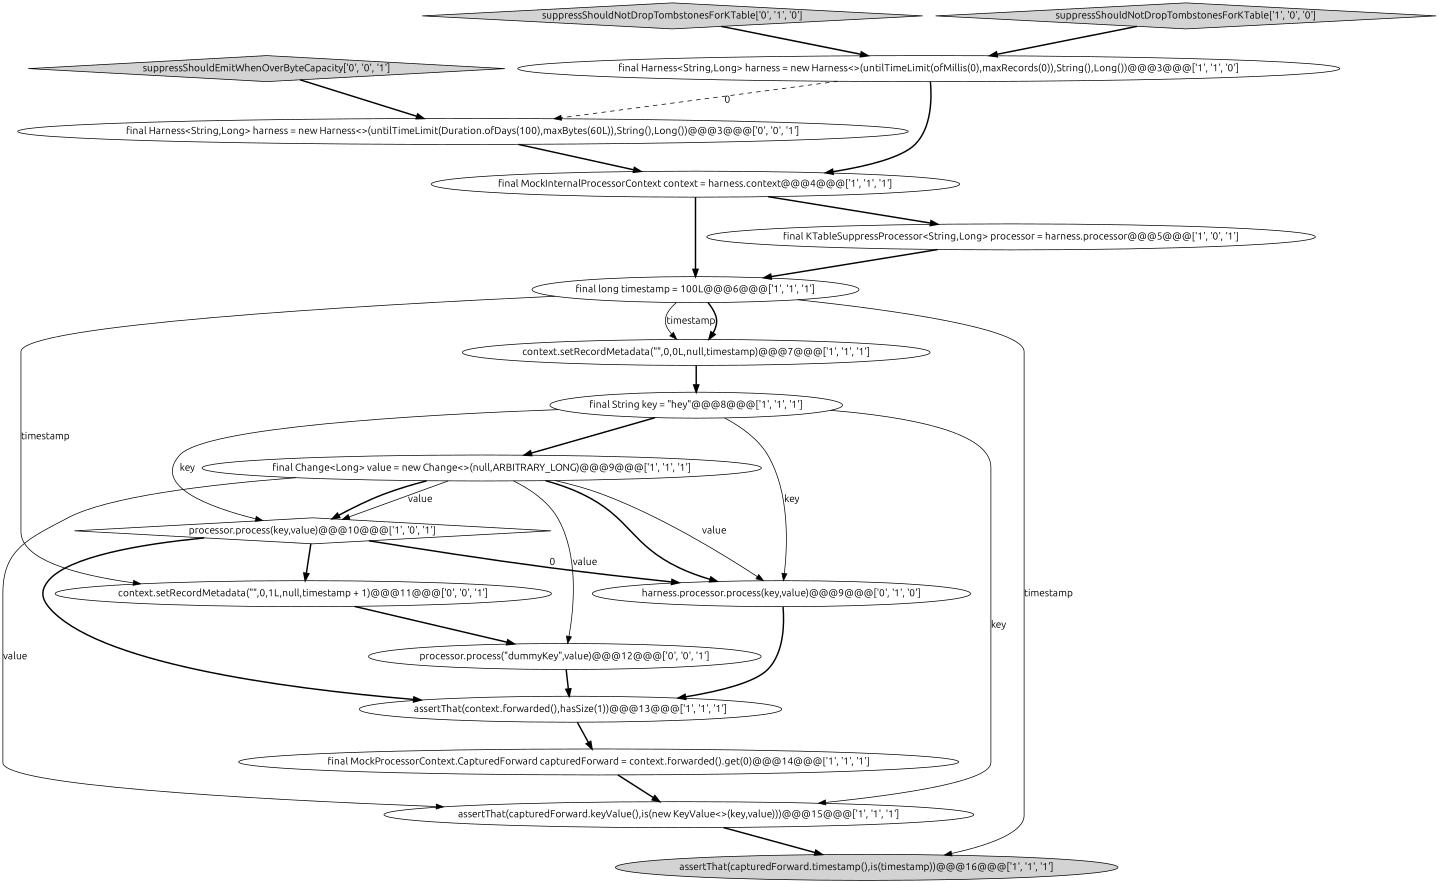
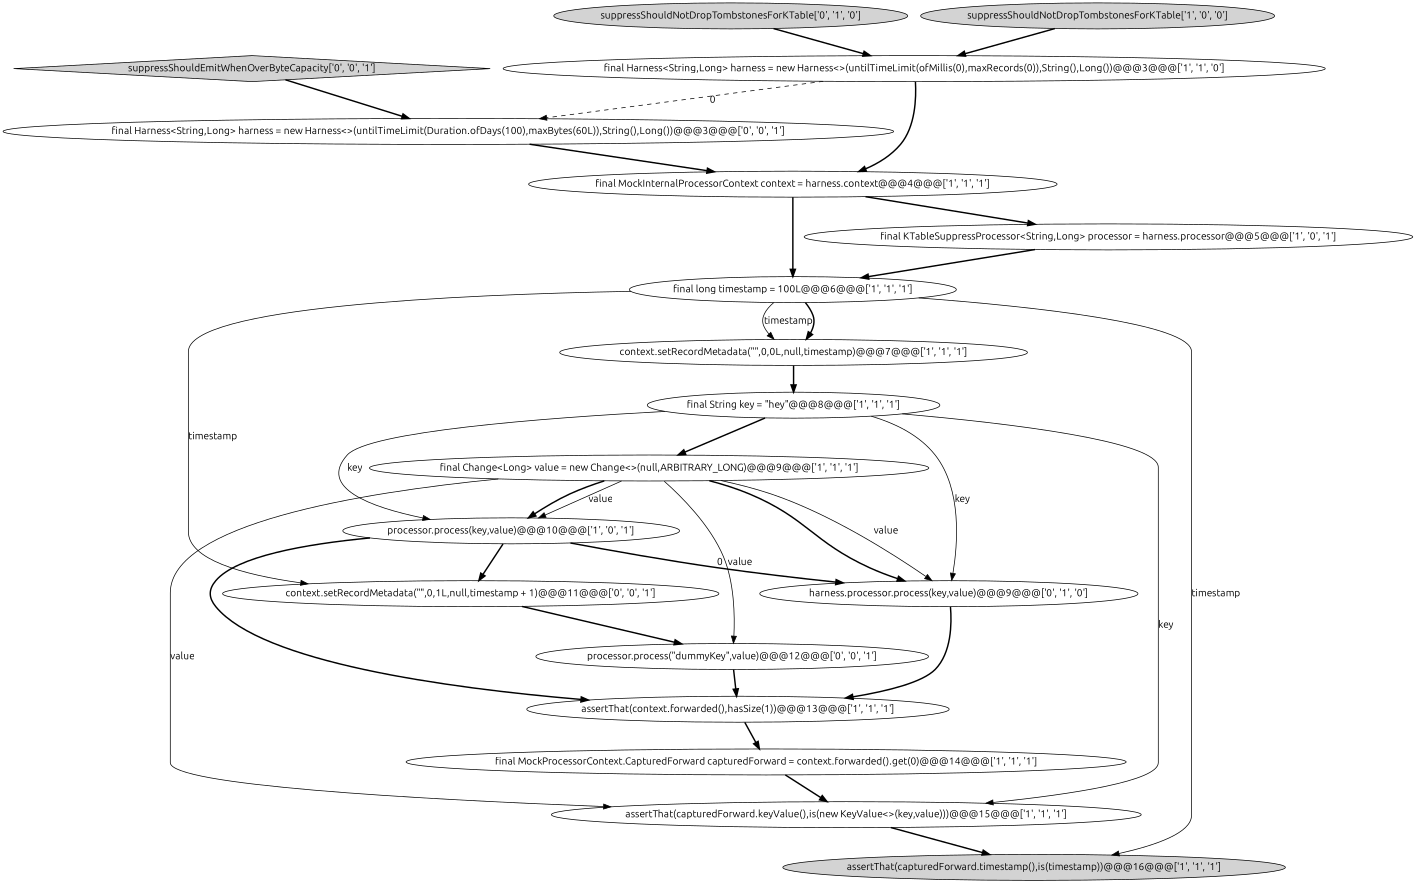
node "suppressShouldNotDropTombstonesForKTable['0', '1', '0']": shape diamond -> ellipse
node "suppressShouldNotDropTombstonesForKTable['1', '0', '0']": shape diamond -> ellipse
node "processor.process(key,value)@@@10@@@['1', '0', '1']": shape diamond -> ellipse
